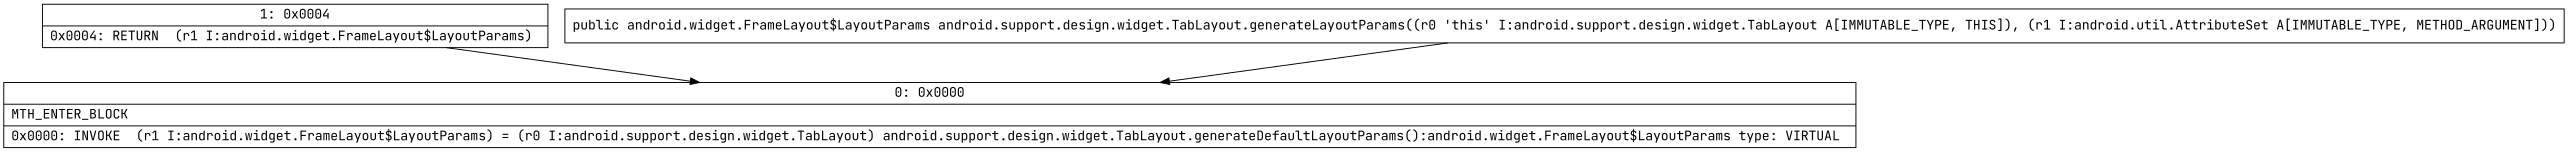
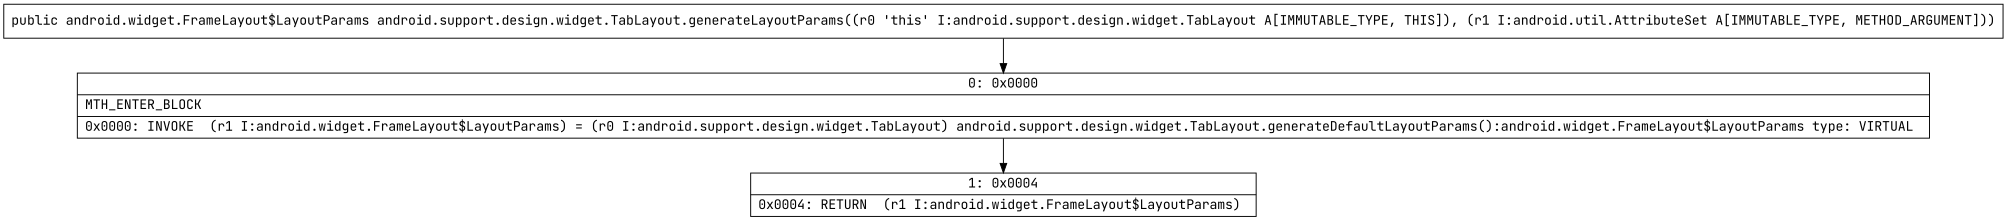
edge "1: 0x0004" -> "0: 0x0000": reversed
